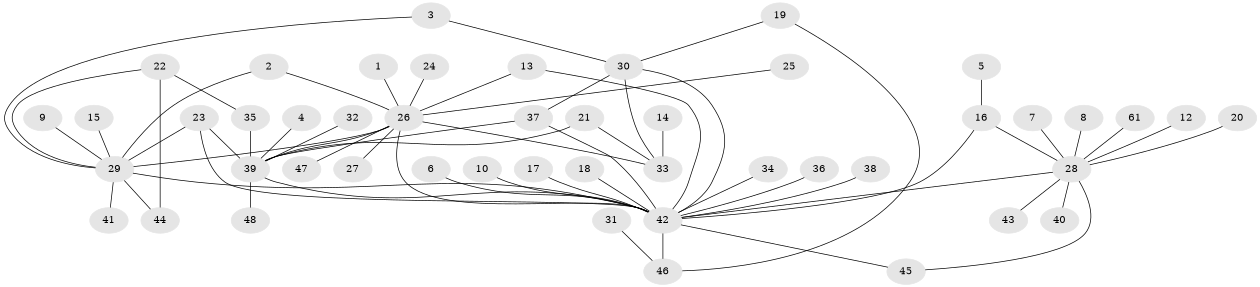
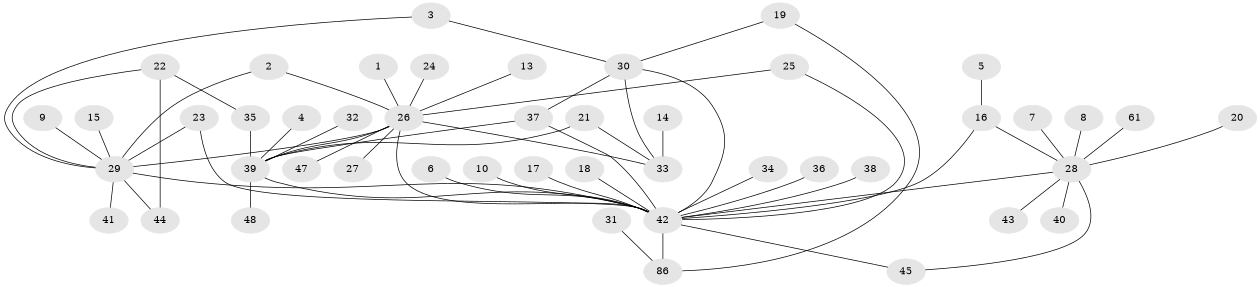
edge "13" -- "42": now "25" -- "42"
node "12": removed
edge "23" -- "39": removed
node "46": label "46" -> "86"
